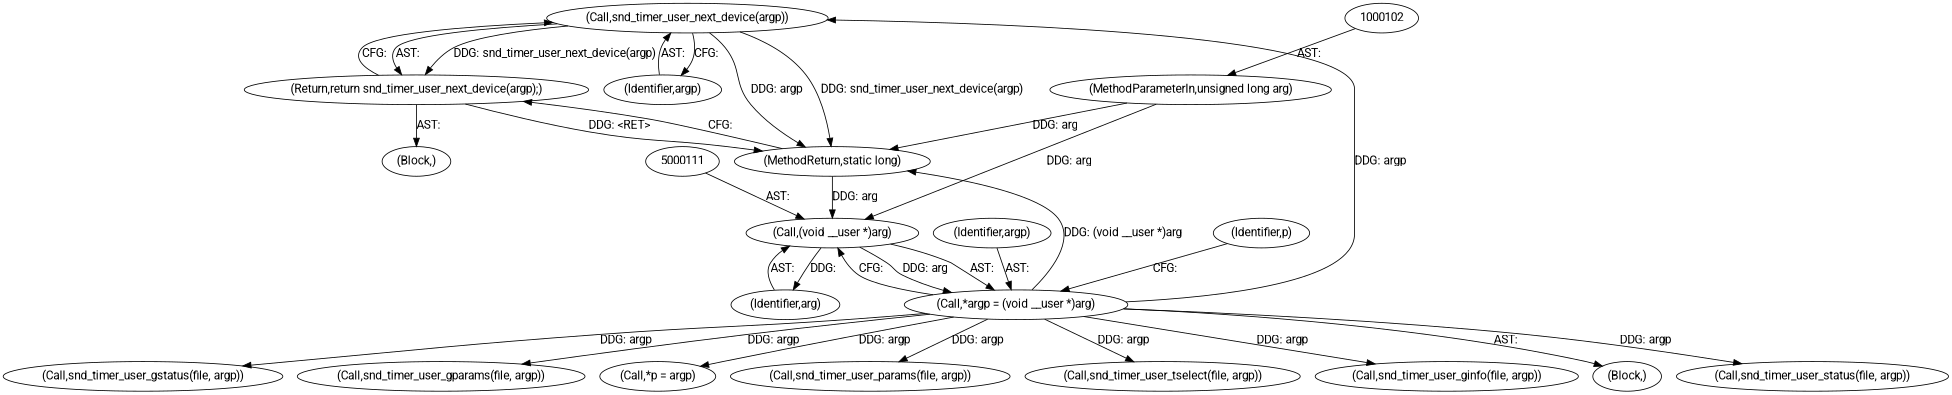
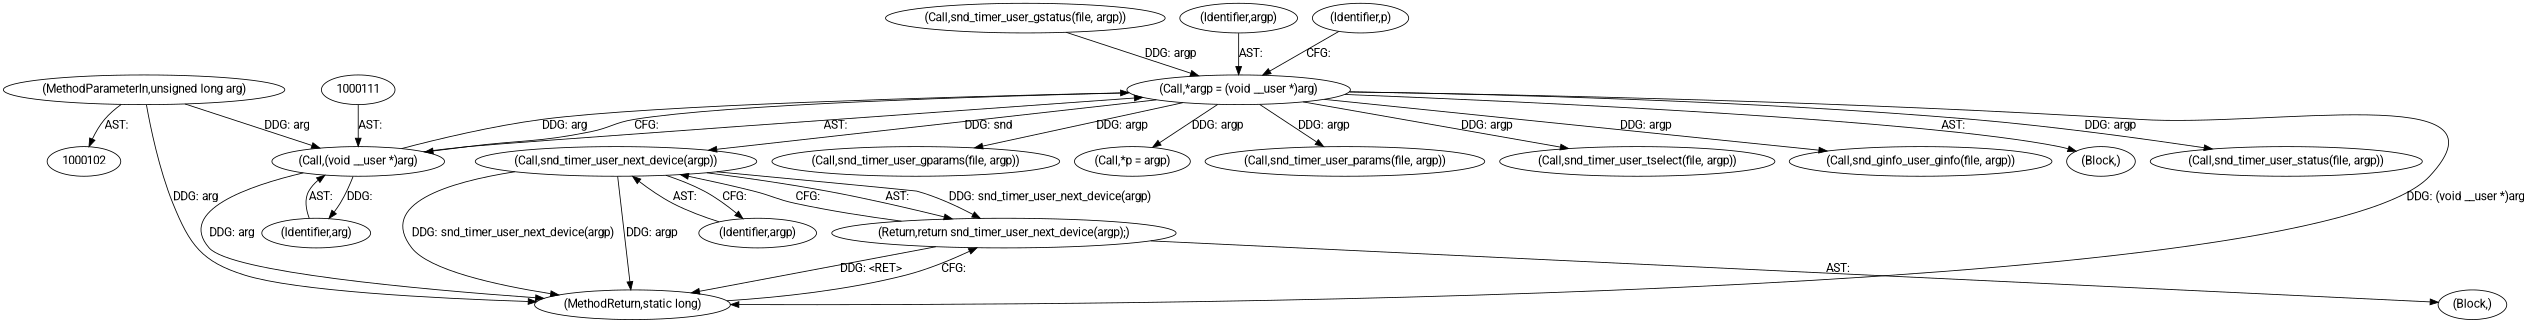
edge "1000102" -> "(MethodParameterIn,unsigned long arg)": reversed
node "5000111": label "5000111" -> "1000111"
edge "(Call,*argp = (void __user *)arg)" -> "(Call,snd_timer_user_next_device(argp))": label "DDG: argp" -> "DDG: snd"
edge "(MethodReturn,static long)" -> "(Call,(void __user *)arg)": reversed
edge "(Call,*argp = (void __user *)arg)" -> "(Call,snd_timer_user_gstatus(file, argp))": reversed
node "(Call,snd_timer_user_ginfo(file, argp))": label "(Call,snd_timer_user_ginfo(file, argp))" -> "(Call,snd_ginfo_user_ginfo(file, argp))"
